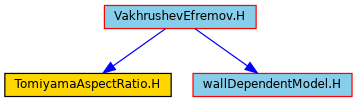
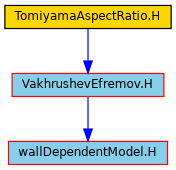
edge "VakhrushevEfremov.H" -> "TomiyamaAspectRatio.H": reversed
